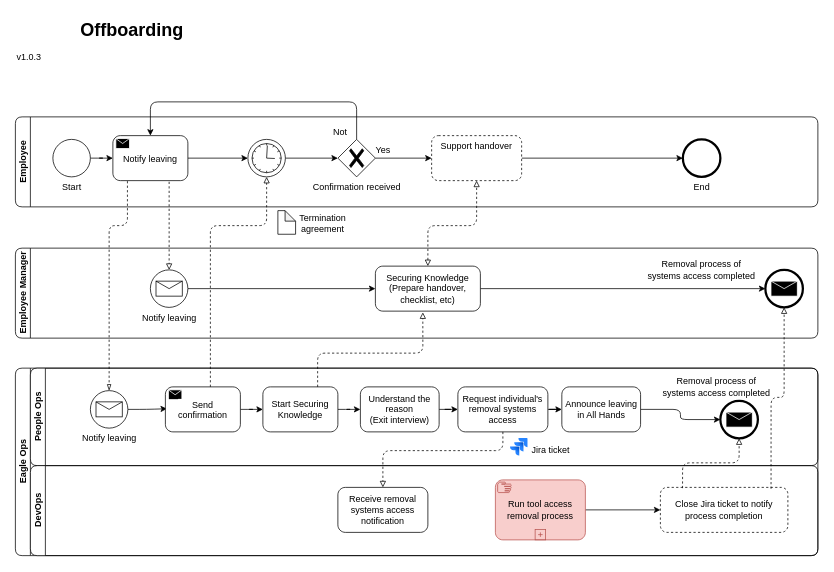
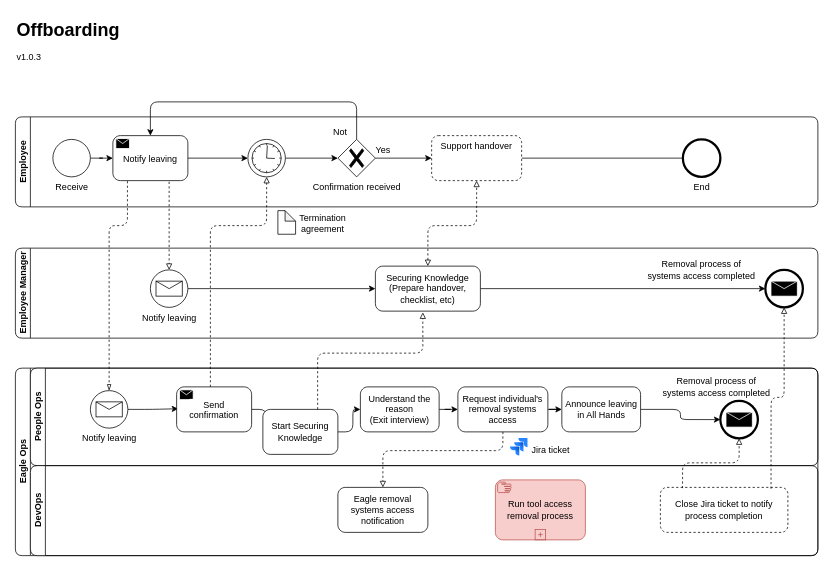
node "Offboarding": moved (165, 30) -> (102, 30)
edge "Support handover" -> "End": arrowhead classic -> none
node "Start": label "Start" -> "Receive"
node "Send confirmation": moved (203, 409) -> (214, 409)
node "Start Securing Knowledge": moved (300, 409) -> (300, 432)
node "Receive removal systems access notification": label "Receive removal systems access notification" -> "Eagle removal systems access notification"
edge "Run tool access removal process" -> "Close Jira ticket to notify process completion": removed
